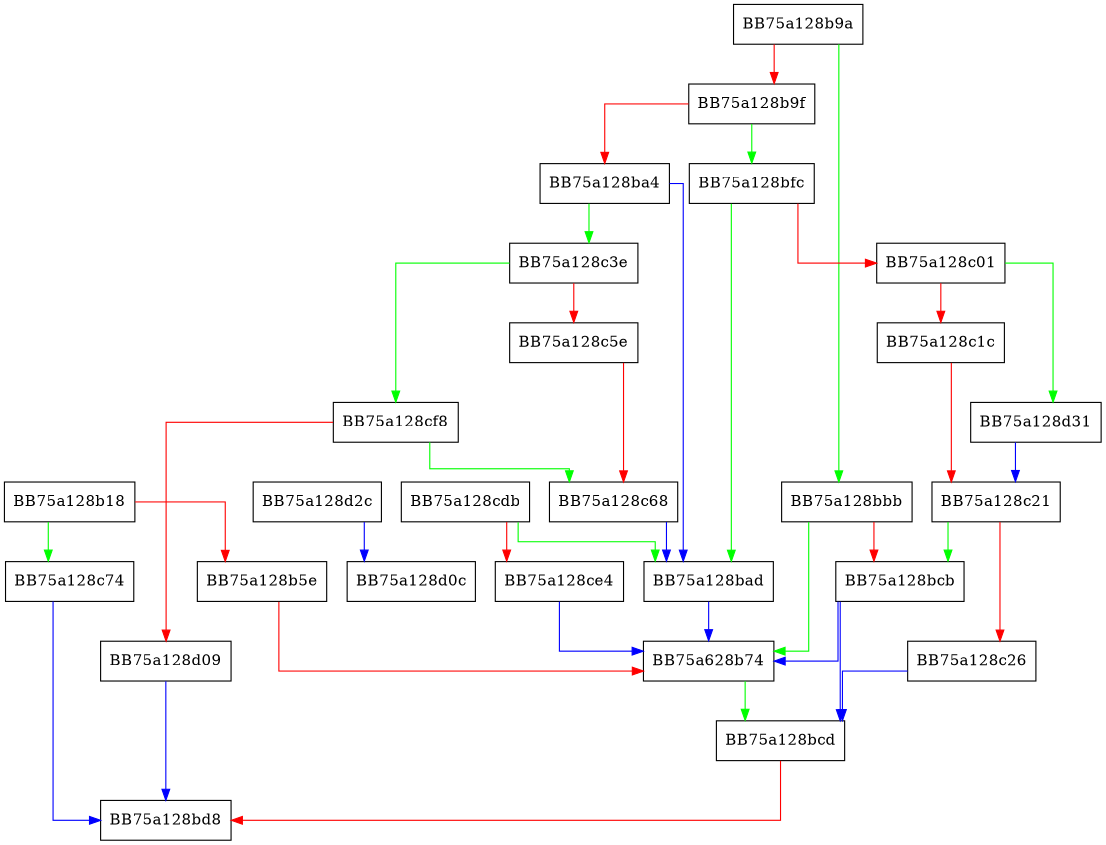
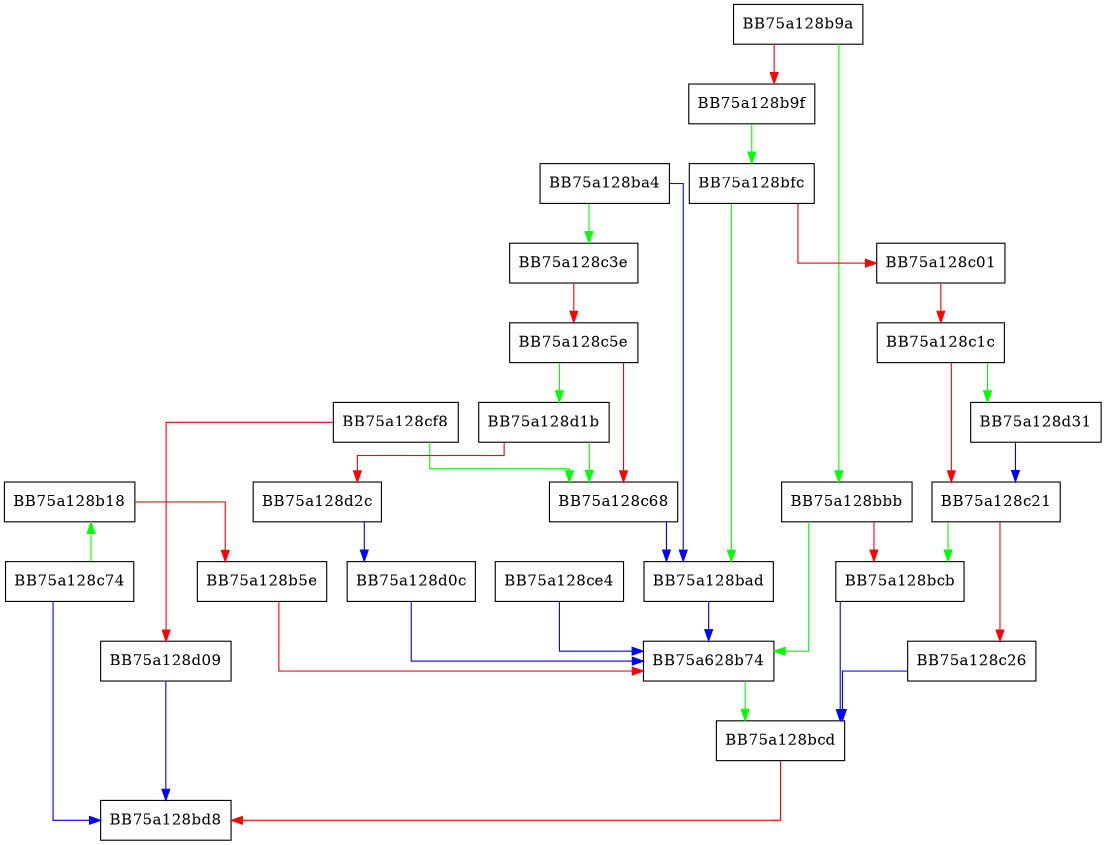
edge "BB75a128b9f" -> "BB75a128ba4": removed
edge "BB75a128c3e" -> "BB75a128cf8": removed
edge "BB75a128c01" -> "BB75a128d31": now "BB75a128c1c" -> "BB75a128d31"
node "BB75a128d1b": added
node "BB75a128cdb": removed
edge "BB75a128b18" -> "BB75a128c74": reversed
edge "BB75a128bcb" -> "BB75a628b74": now "BB75a128d0c" -> "BB75a628b74"
